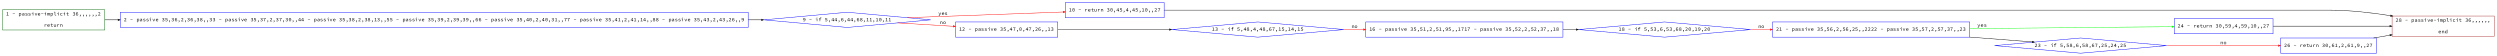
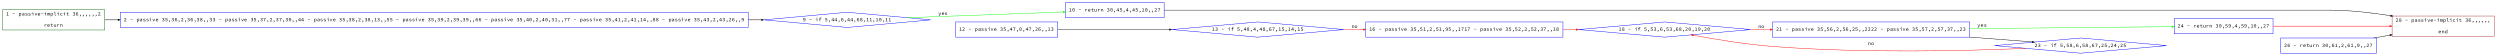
edge "9 - if 5,44,6,44,68,11,10,11" -> "10 - return 30,45,4,45,10,,27": color #ff0000 -> #00ff00
edge "9 - if 5,44,6,44,68,11,10,11" -> "12 - passive 35,47,0,47,26,,13": removed, label "no"
edge "24 - return 30,59,4,59,10,,27" -> "28 - passive-implicit 36,,,,,, end": color #000000 -> #ff0000
edge "16 - passive 35,51,2,51,95,,1717 - passive 35,52,2,52,37,,18" -> "18 - if 5,53,6,53,68,20,19,20": color #000000 -> #ff0000
edge "23 - if 5,58,6,58,67,25,24,25" -> "26 - return 30,61,2,61,9,,27": now "23 - if 5,58,6,58,67,25,24,25" -> "18 - if 5,53,6,53,68,20,19,20"
